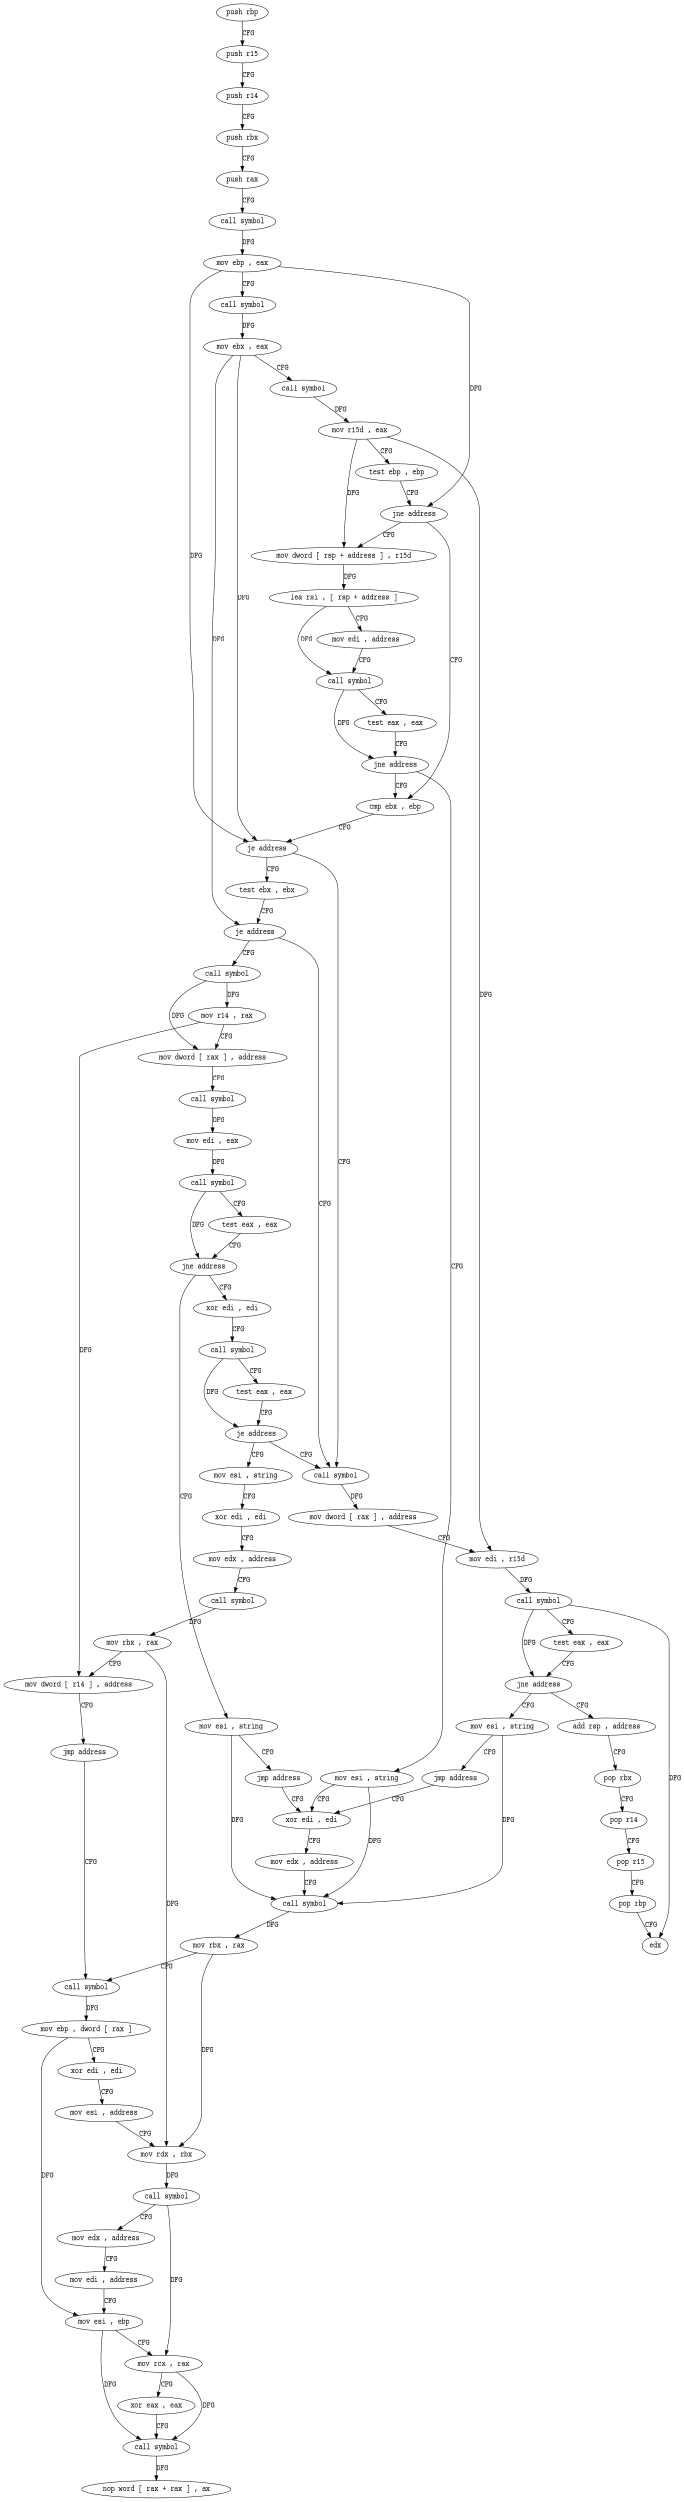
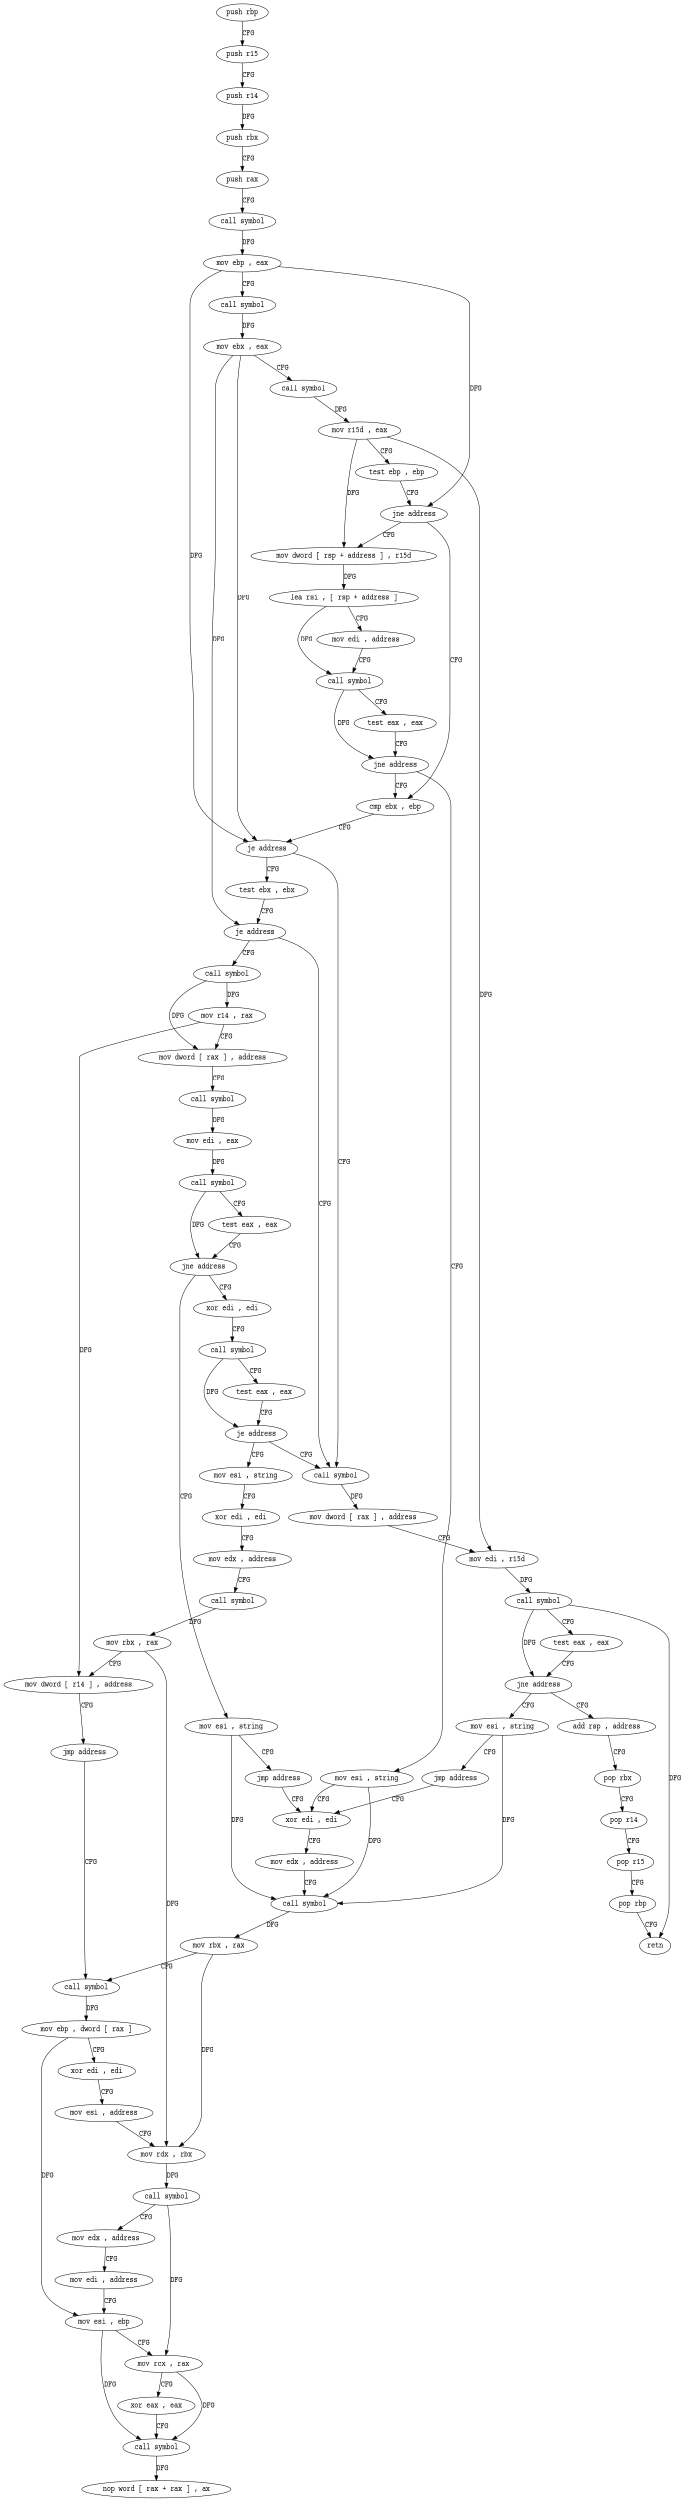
edge "push r14" -> "push rbx": label "CFG" -> "DFG"
node "edx": label "edx" -> "retn"
